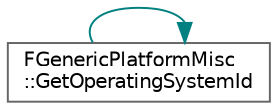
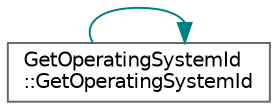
node "FGenericPlatformMisc ::GetOperatingSystemId": label "FGenericPlatformMisc ::GetOperatingSystemId" -> "GetOperatingSystemId ::GetOperatingSystemId"
